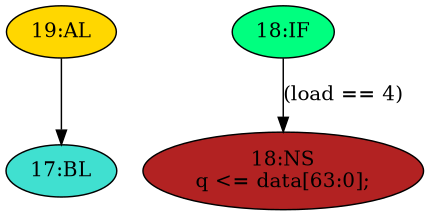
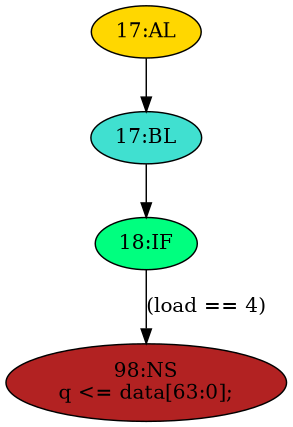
node "19:AL": label "19:AL" -> "17:AL"
node "18:NS q <= data[63:0];": label "18:NS q <= data[63:0];" -> "98:NS q <= data[63:0];"
edge "17:BL" -> "18:IF": added
